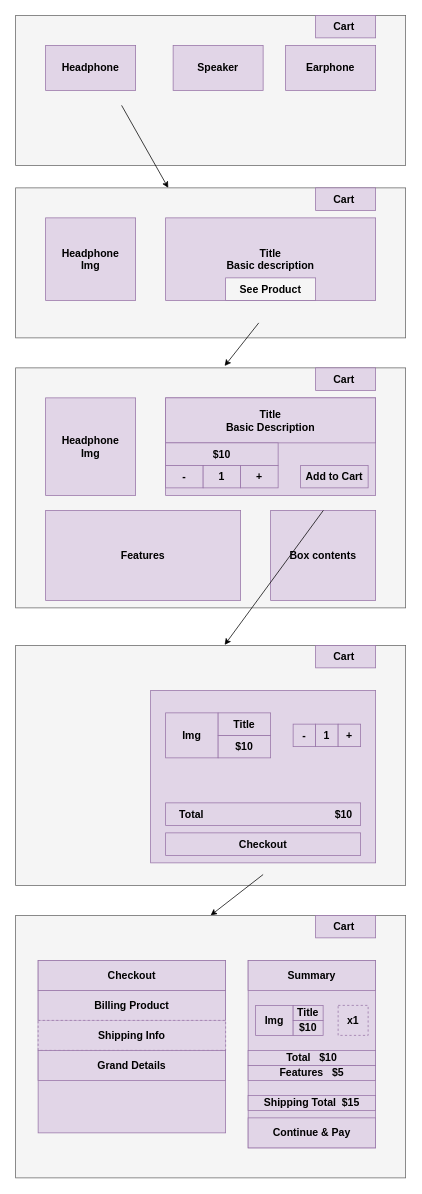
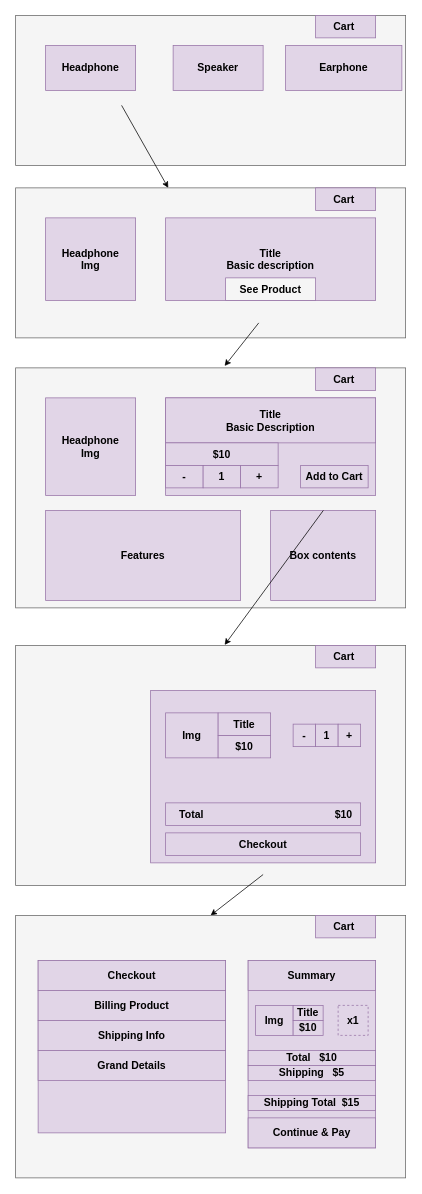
node "Earphone": size 90x45 -> 116x45
node "Shipping Info": style dashed -> solid
node "Features $5": label "Features $5" -> "Shipping $5"
